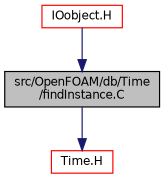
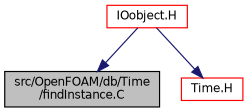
edge "src/OpenFOAM/db/Time /findInstance.C" -> "Time.H": now "IOobject.H" -> "Time.H"
